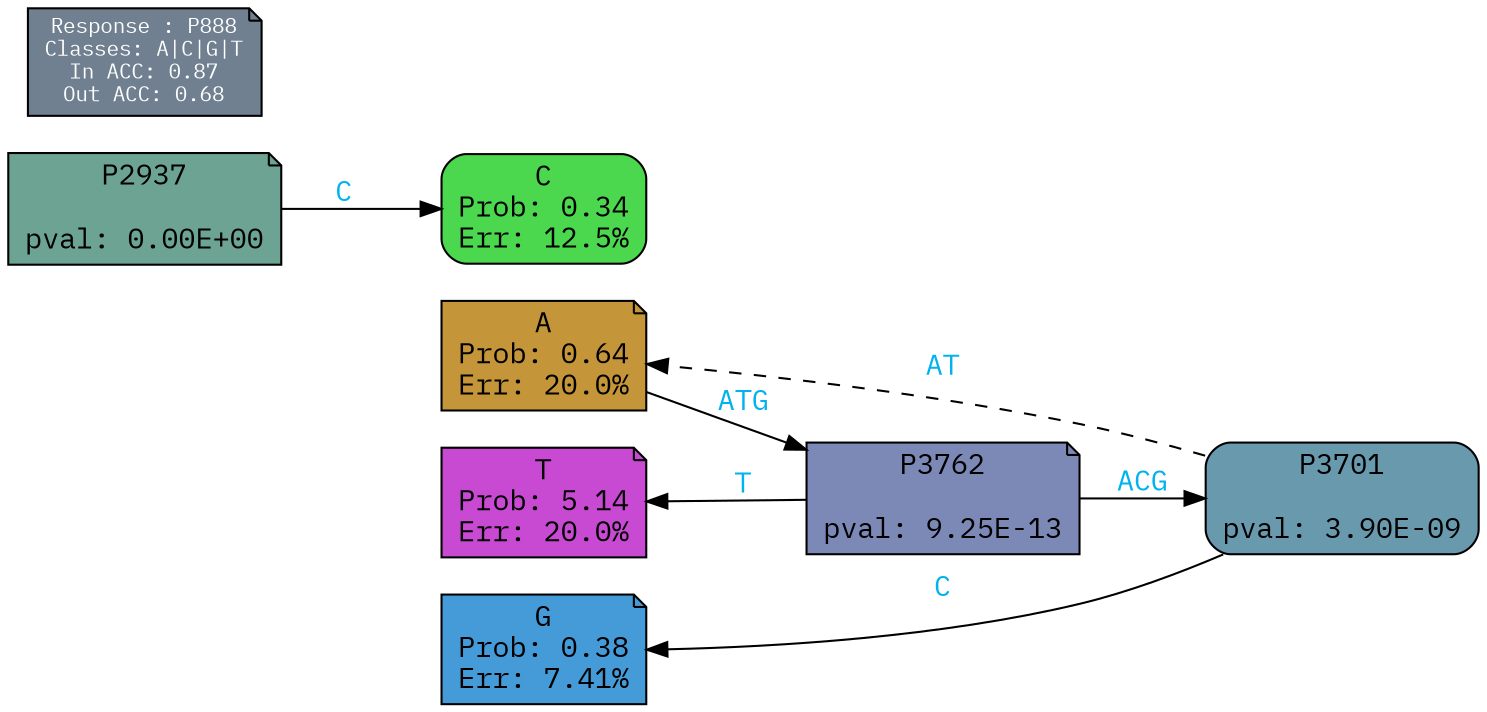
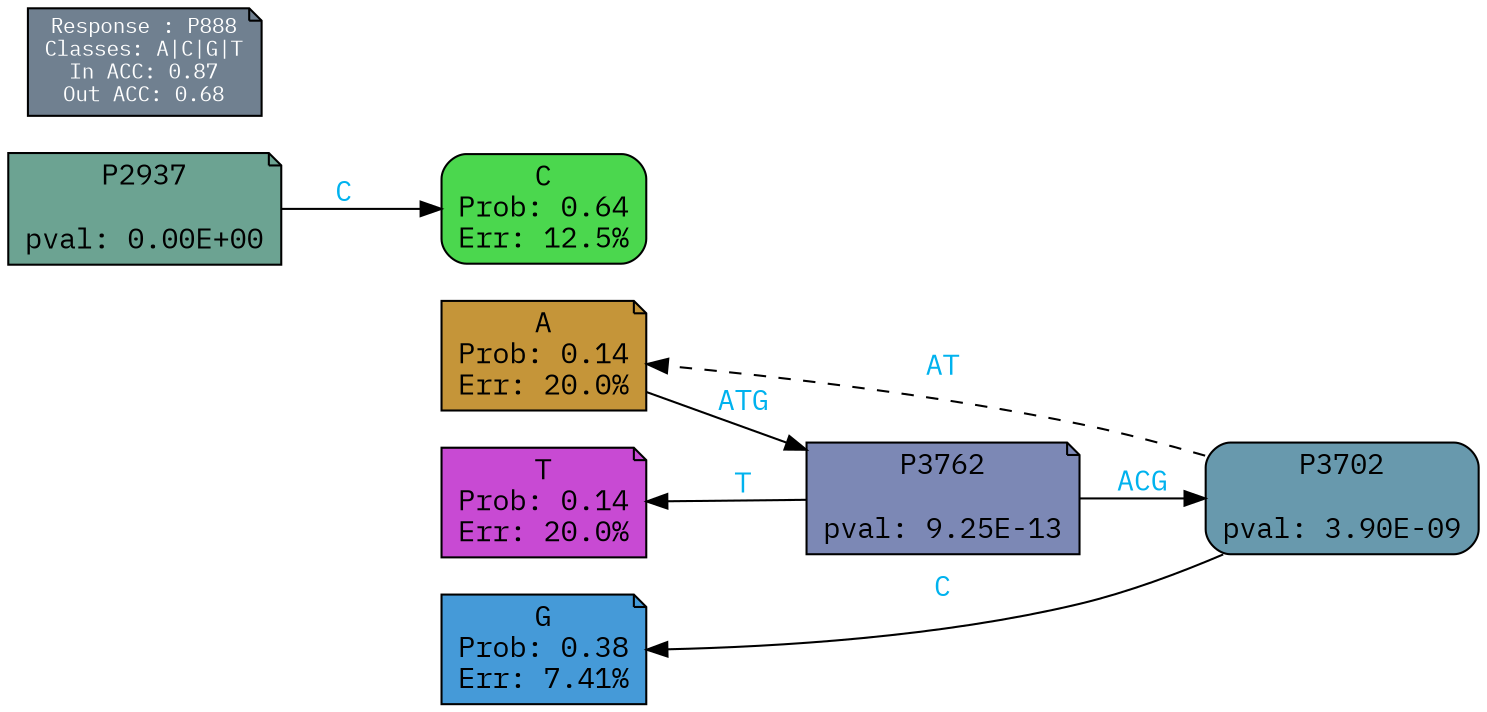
node "C Prob: 0.34 Err: 12.5%": label "C Prob: 0.34 Err: 12.5%" -> "C Prob: 0.64 Err: 12.5%"
node "A Prob: 0.64 Err: 20.0%": label "A Prob: 0.64 Err: 20.0%" -> "A Prob: 0.14 Err: 20.0%"
node "P3701 pval: 3.90E-09": label "P3701 pval: 3.90E-09" -> "P3702 pval: 3.90E-09"
node "T Prob: 5.14 Err: 20.0%": label "T Prob: 5.14 Err: 20.0%" -> "T Prob: 0.14 Err: 20.0%"
